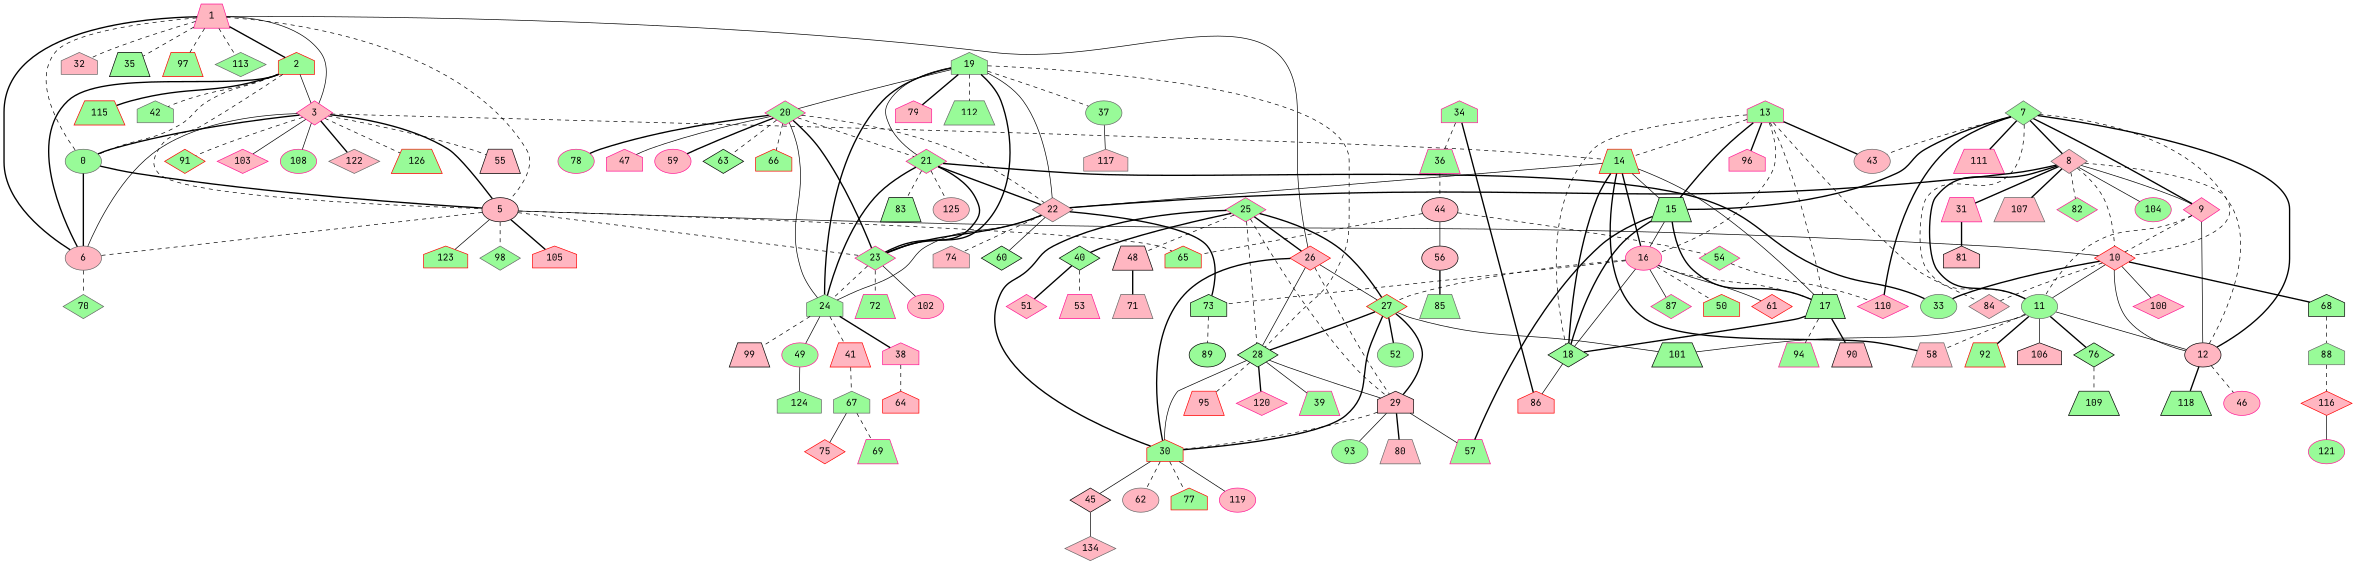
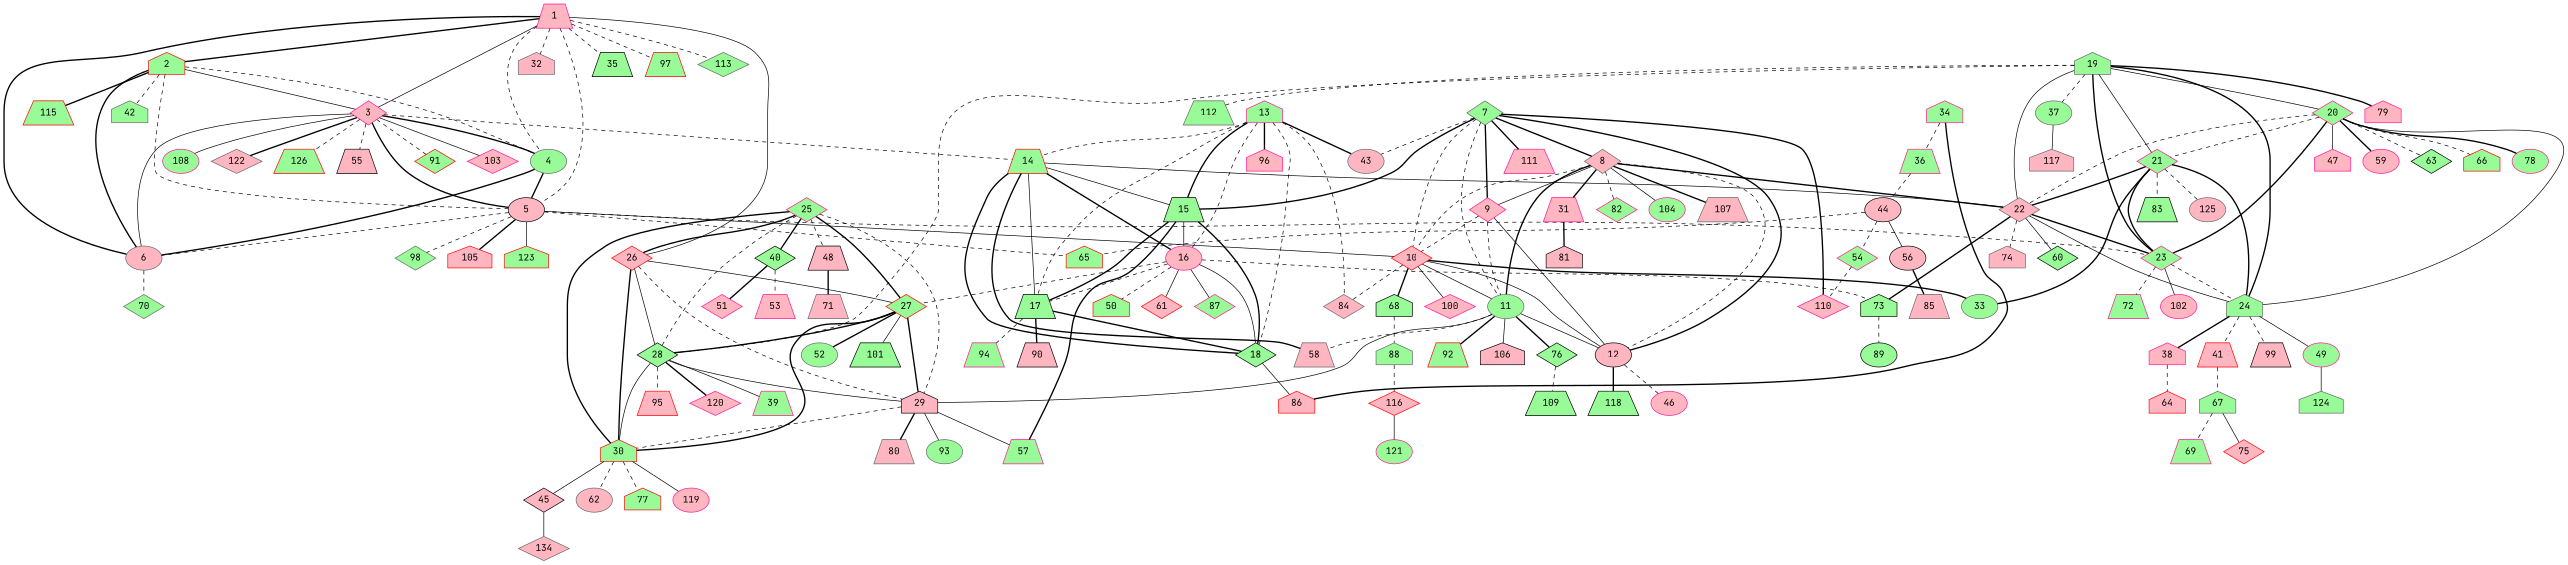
node "0": label "0" -> "4"
node "85": fillcolor palegreen -> lightpink
edge "11" -- "101": now "11" -- "29"
